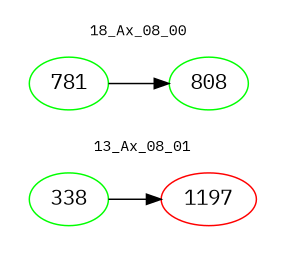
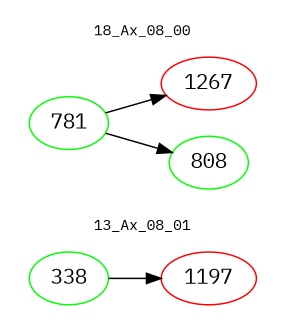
node "1267": added
